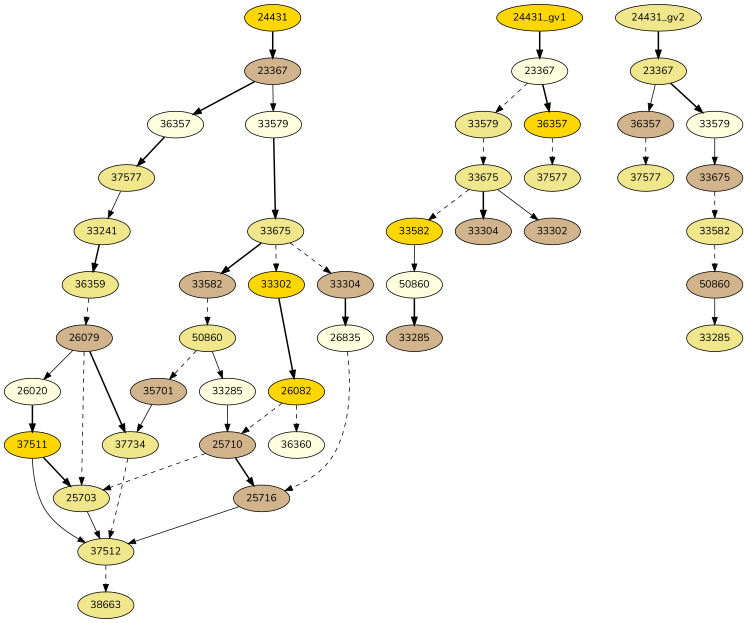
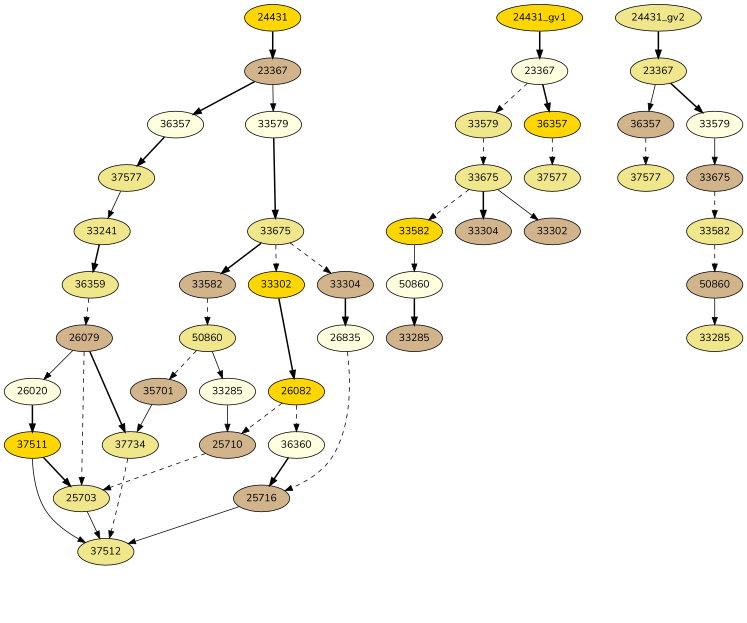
edge "25710" -> "25716": now "36360" -> "25716"
node "38663": removed
